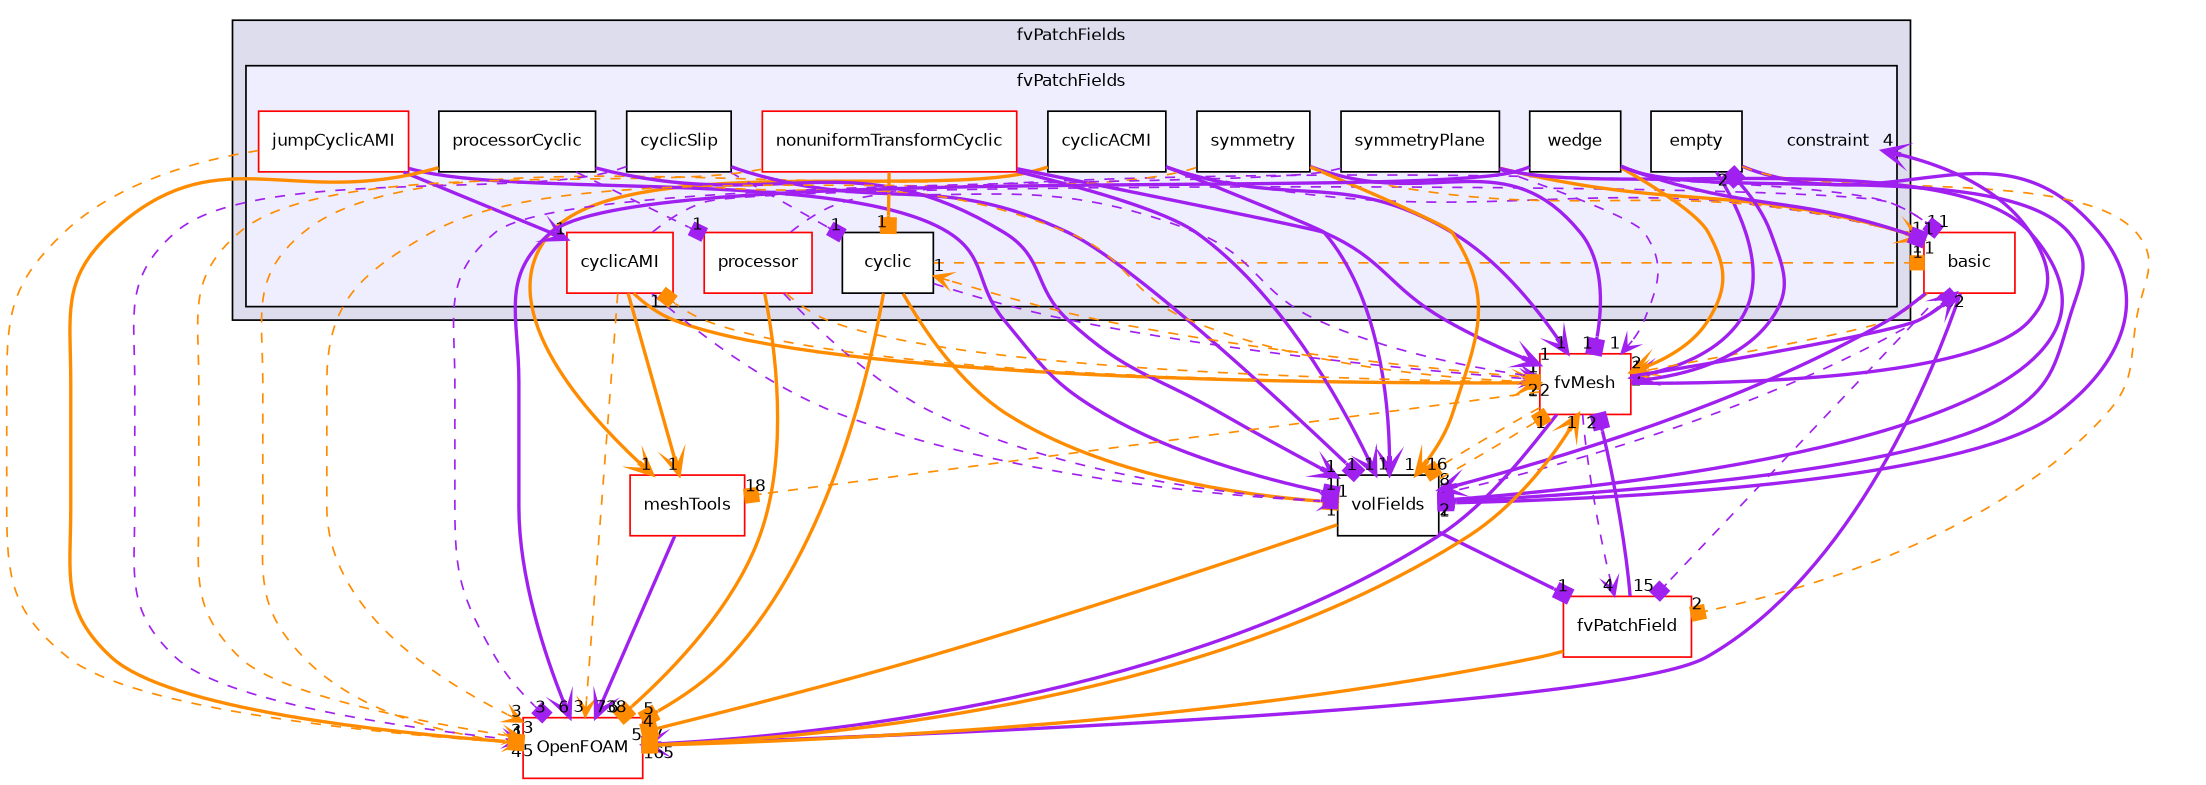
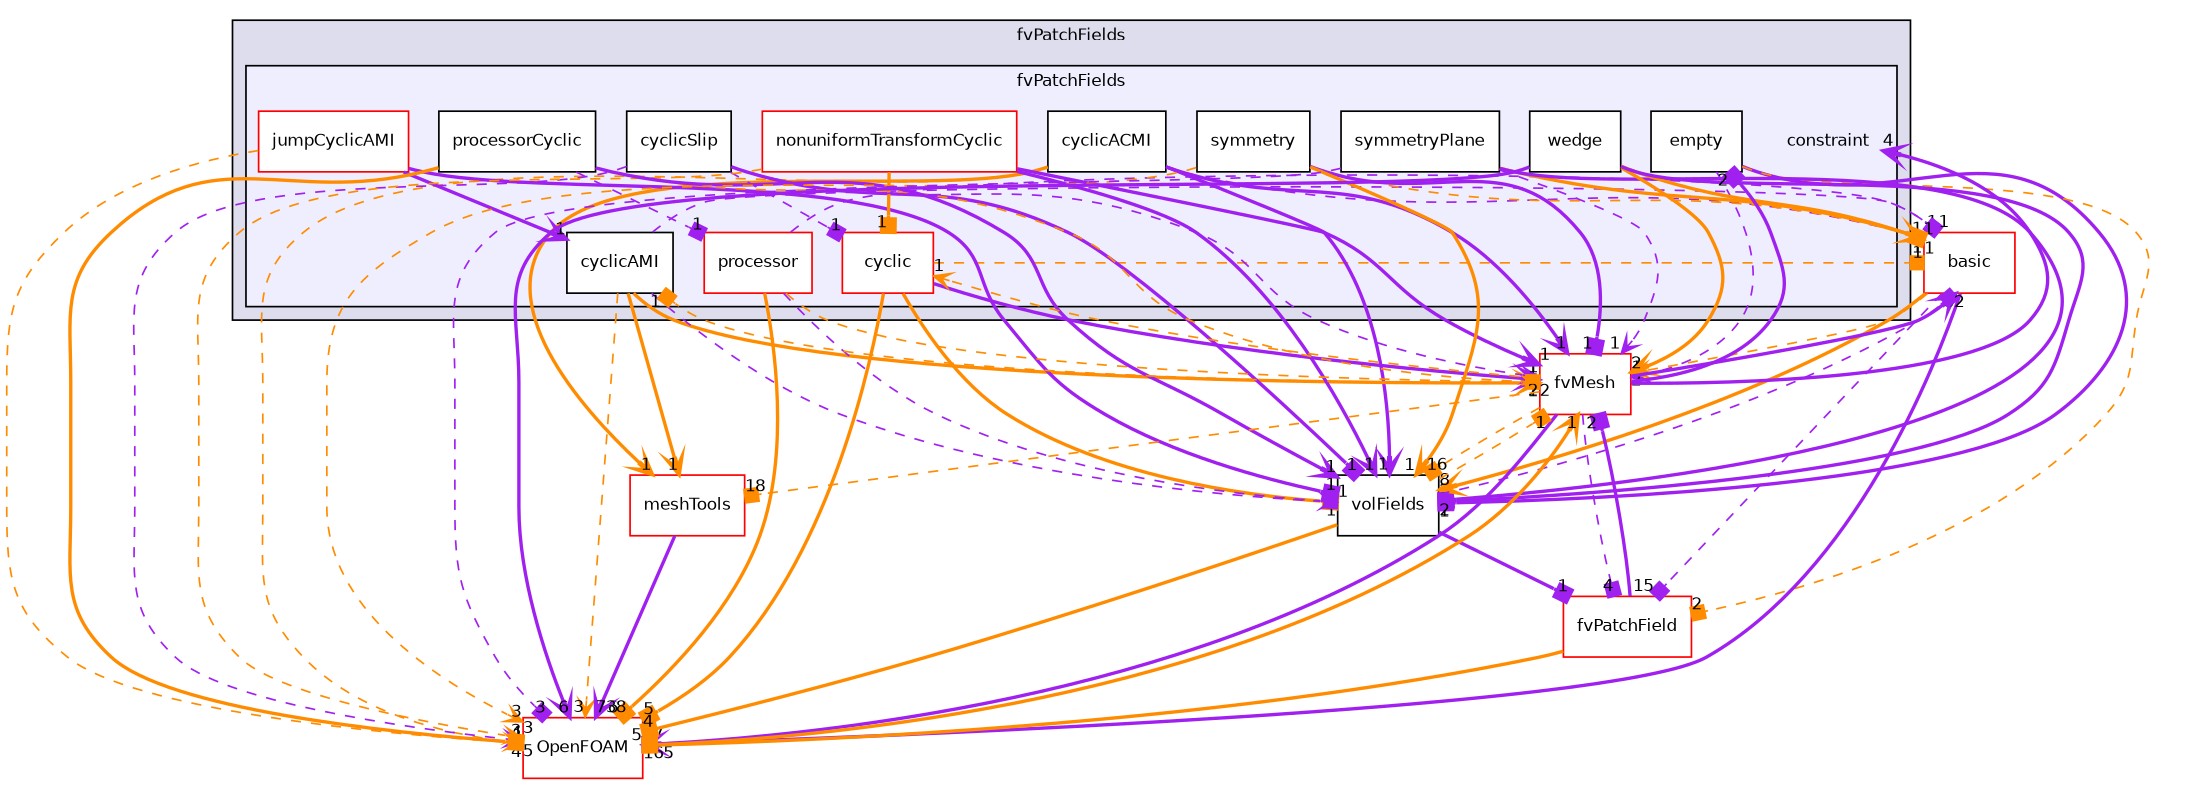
edge "wedge" -> "basic": color purple -> darkorange
node "cyclicAMI": color red -> black
node "cyclic": color black -> red
edge "empty" -> "fvMesh": style bold -> dashed
edge "cyclic" -> "fvMesh": style dashed -> bold
edge "basic" -> "volFields": color purple -> darkorange
edge "fvMesh" -> "fvPatchField": arrowhead vee -> box
